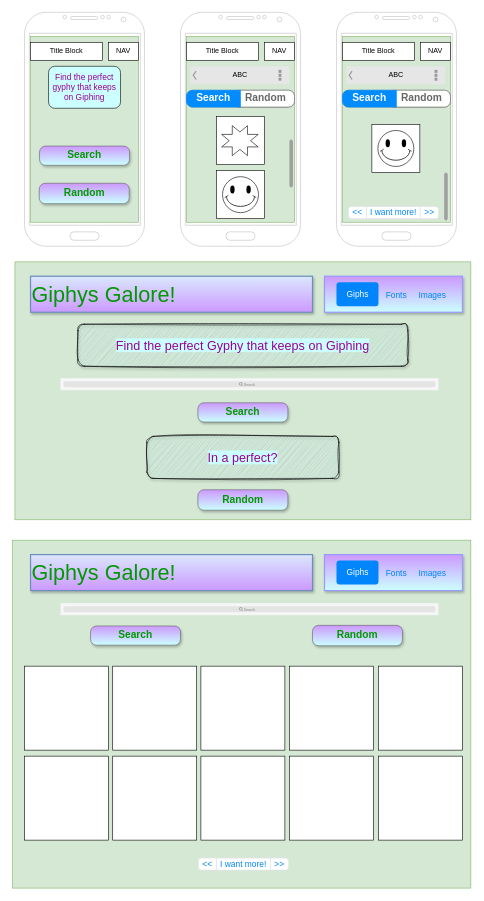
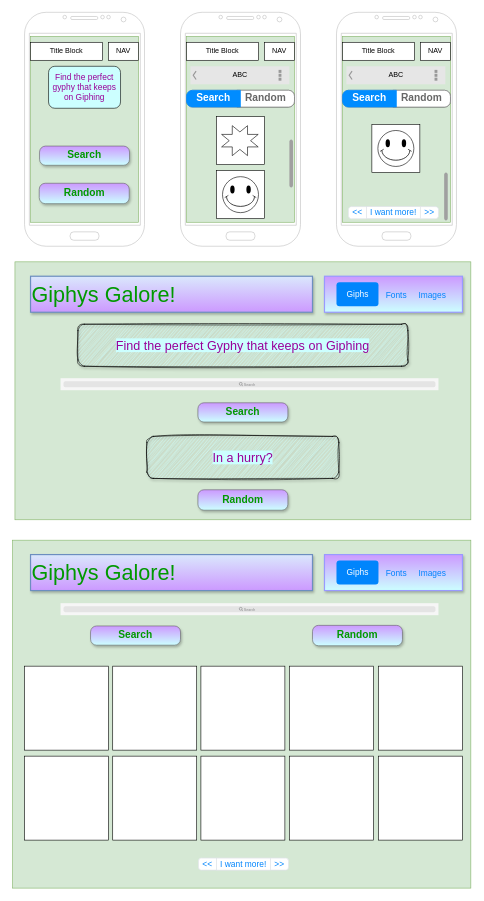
node "In a perfect?": label "In a perfect?" -> "In a hurry?"
